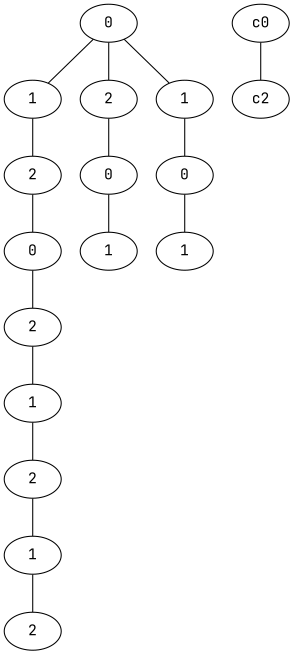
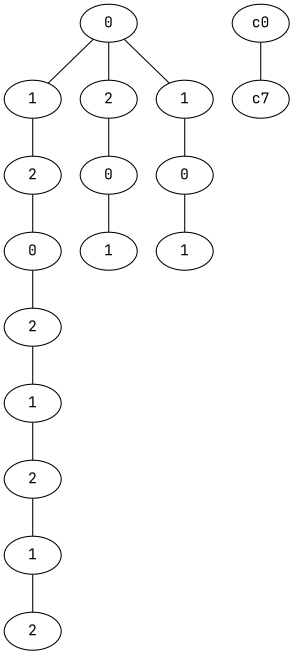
node "c2": label "c2" -> "c7"
